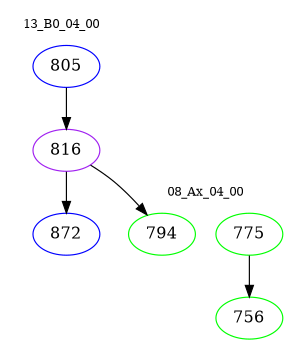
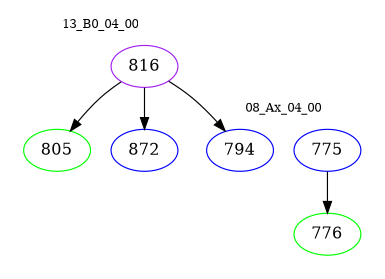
node "805": color blue -> green
edge "805" -> "816": reversed
node "794": color green -> blue
node "775": color green -> blue
node "756": label "756" -> "776"
